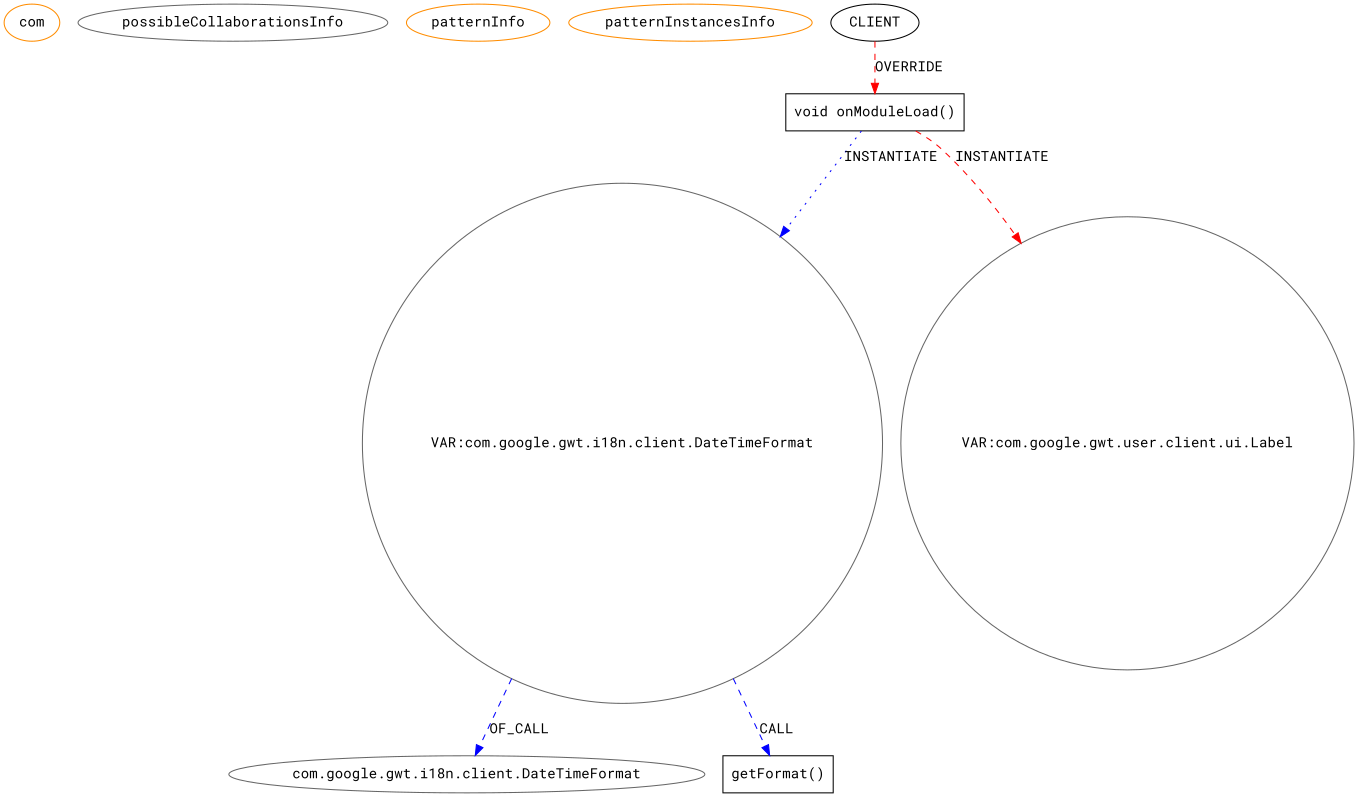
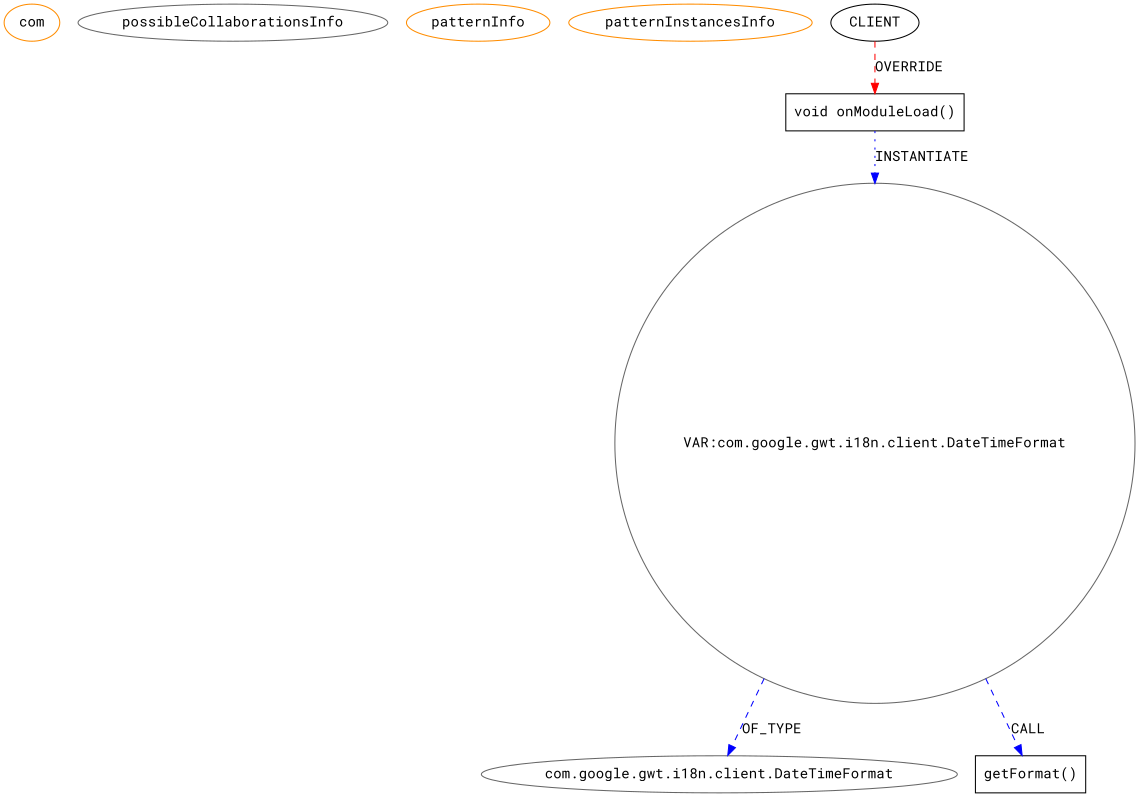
node "VAR:com.google.gwt.user.client.ui.Label": removed
edge "VAR:com.google.gwt.i18n.client.DateTimeFormat" -> "com.google.gwt.i18n.client.DateTimeFormat": label "OF_CALL" -> "OF_TYPE"
